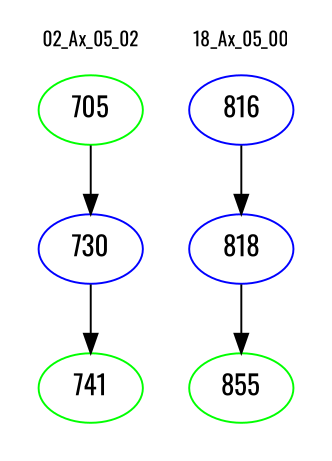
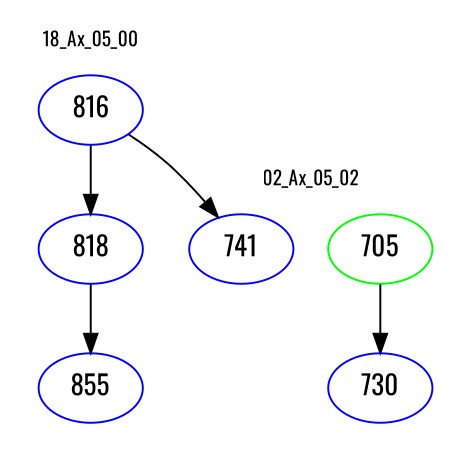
edge "730" -> "741": now "816" -> "741"
node "741": color green -> blue
node "855": color green -> blue
